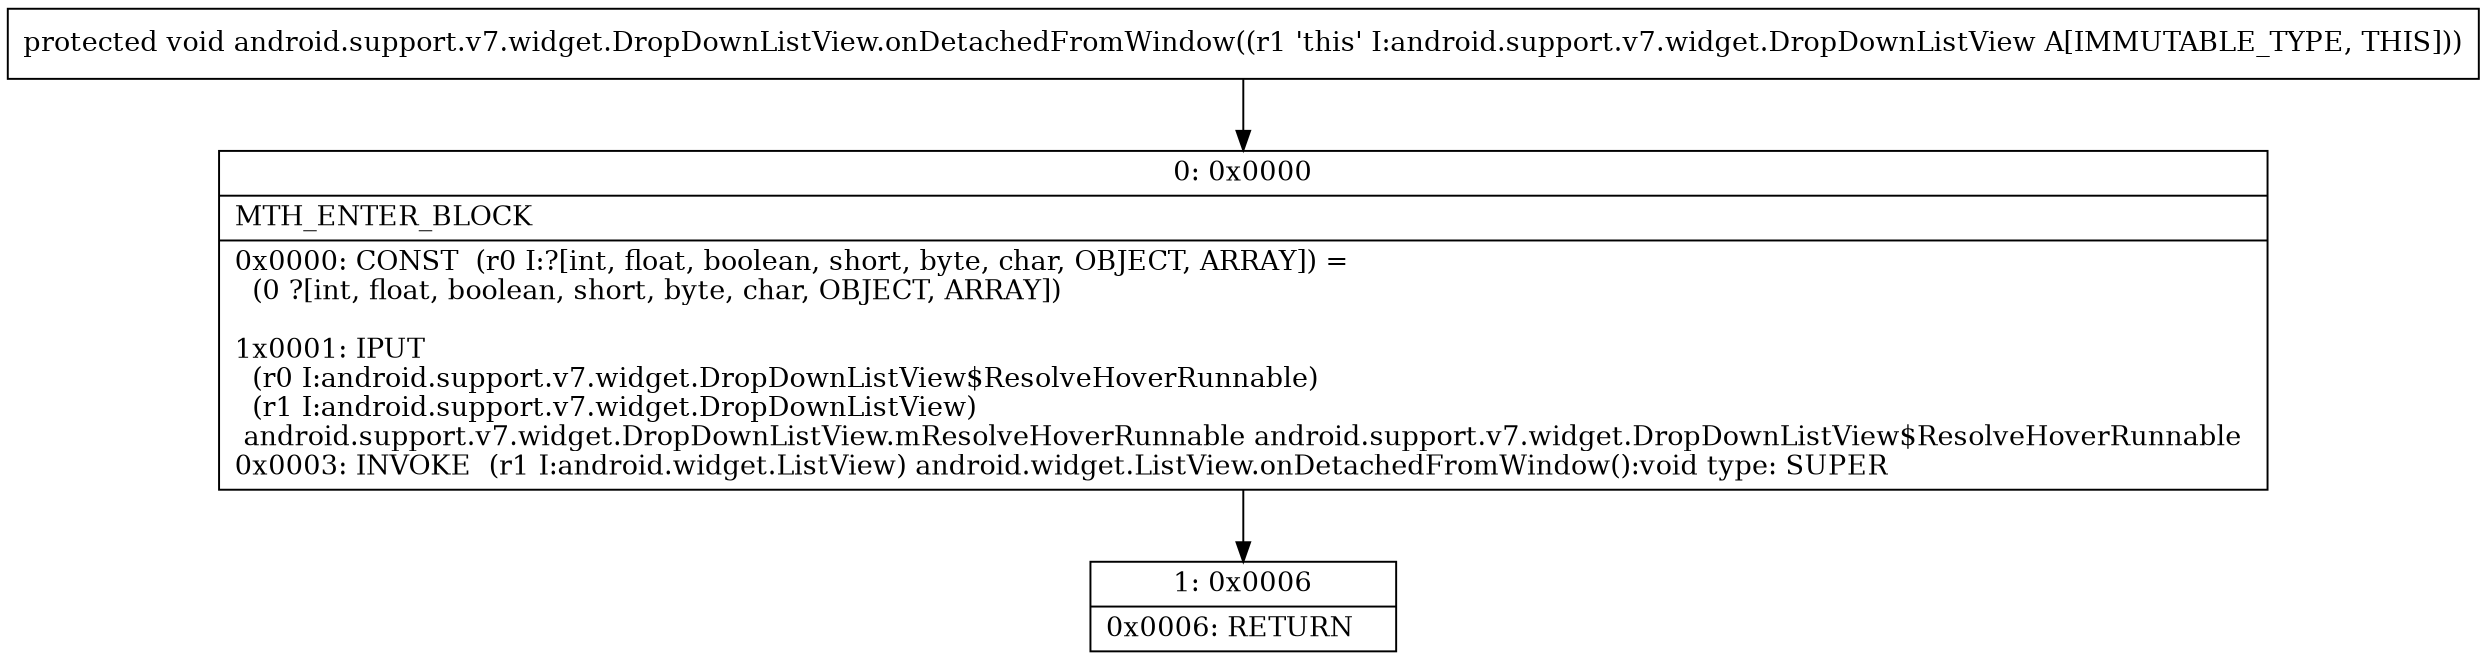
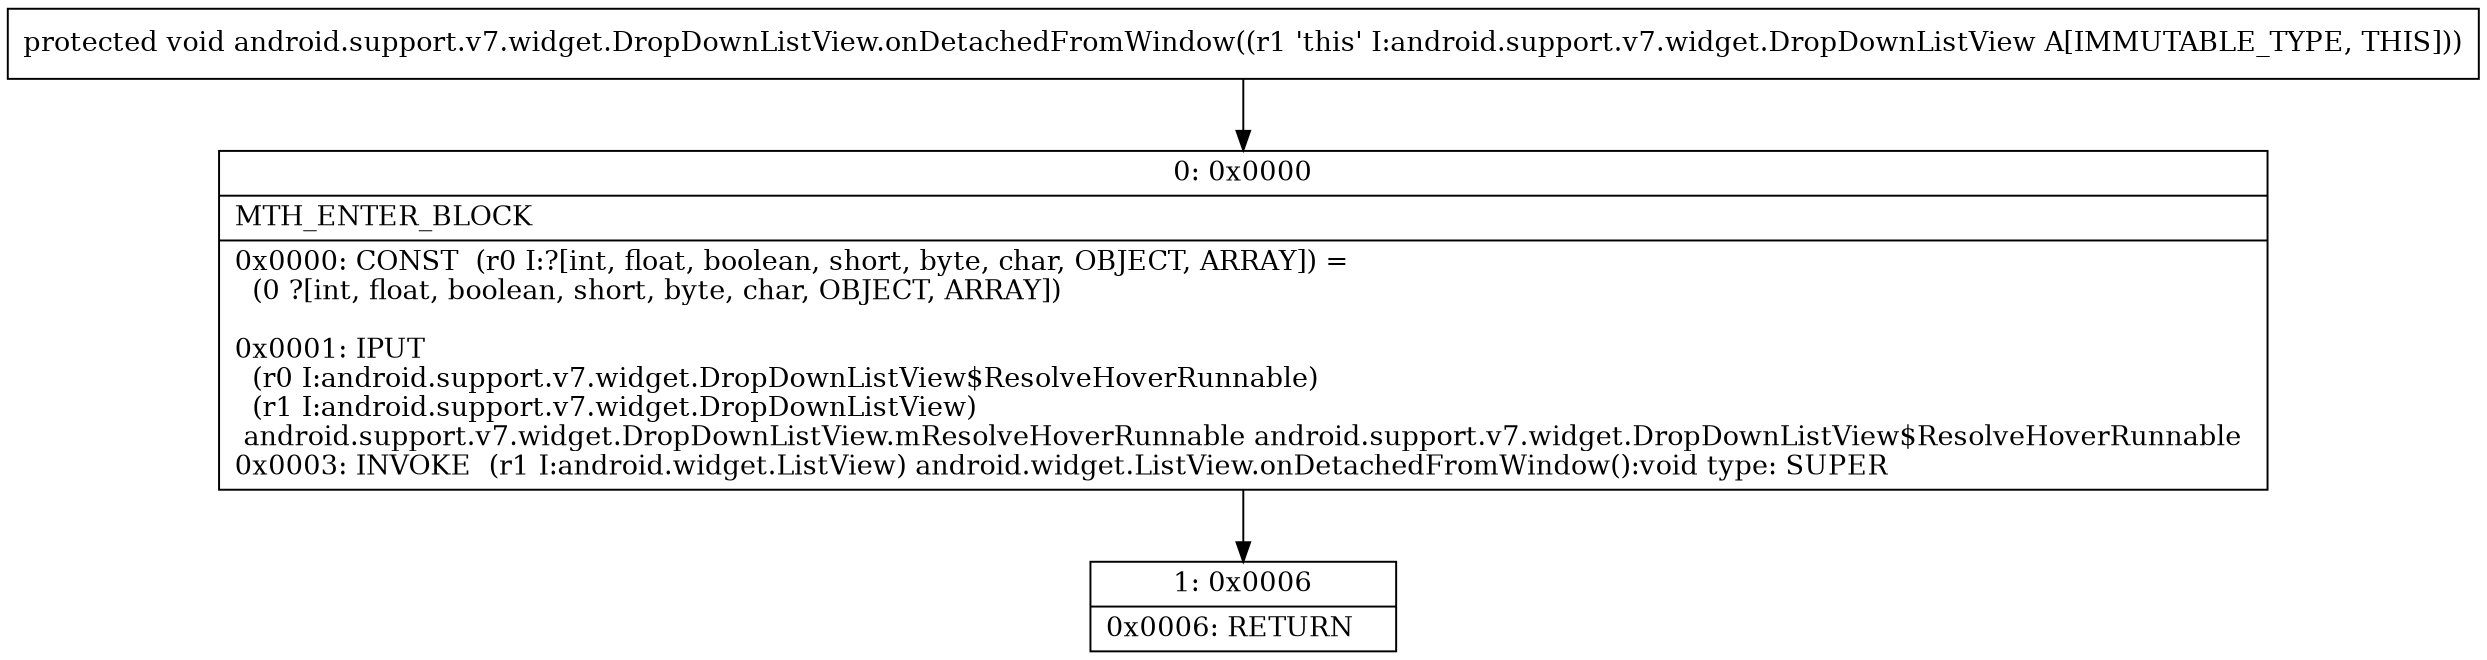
node "0: 0x0000": text "1x0001: IPUT" -> "0x0001: IPUT"
